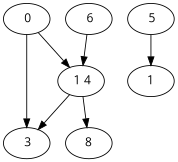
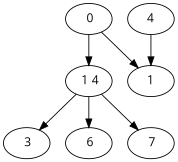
node "5": label "5" -> "4"
edge "6" -> "1 4": reversed
edge "0" -> "3": now "0" -> "1"
node "8": label "8" -> "7"
